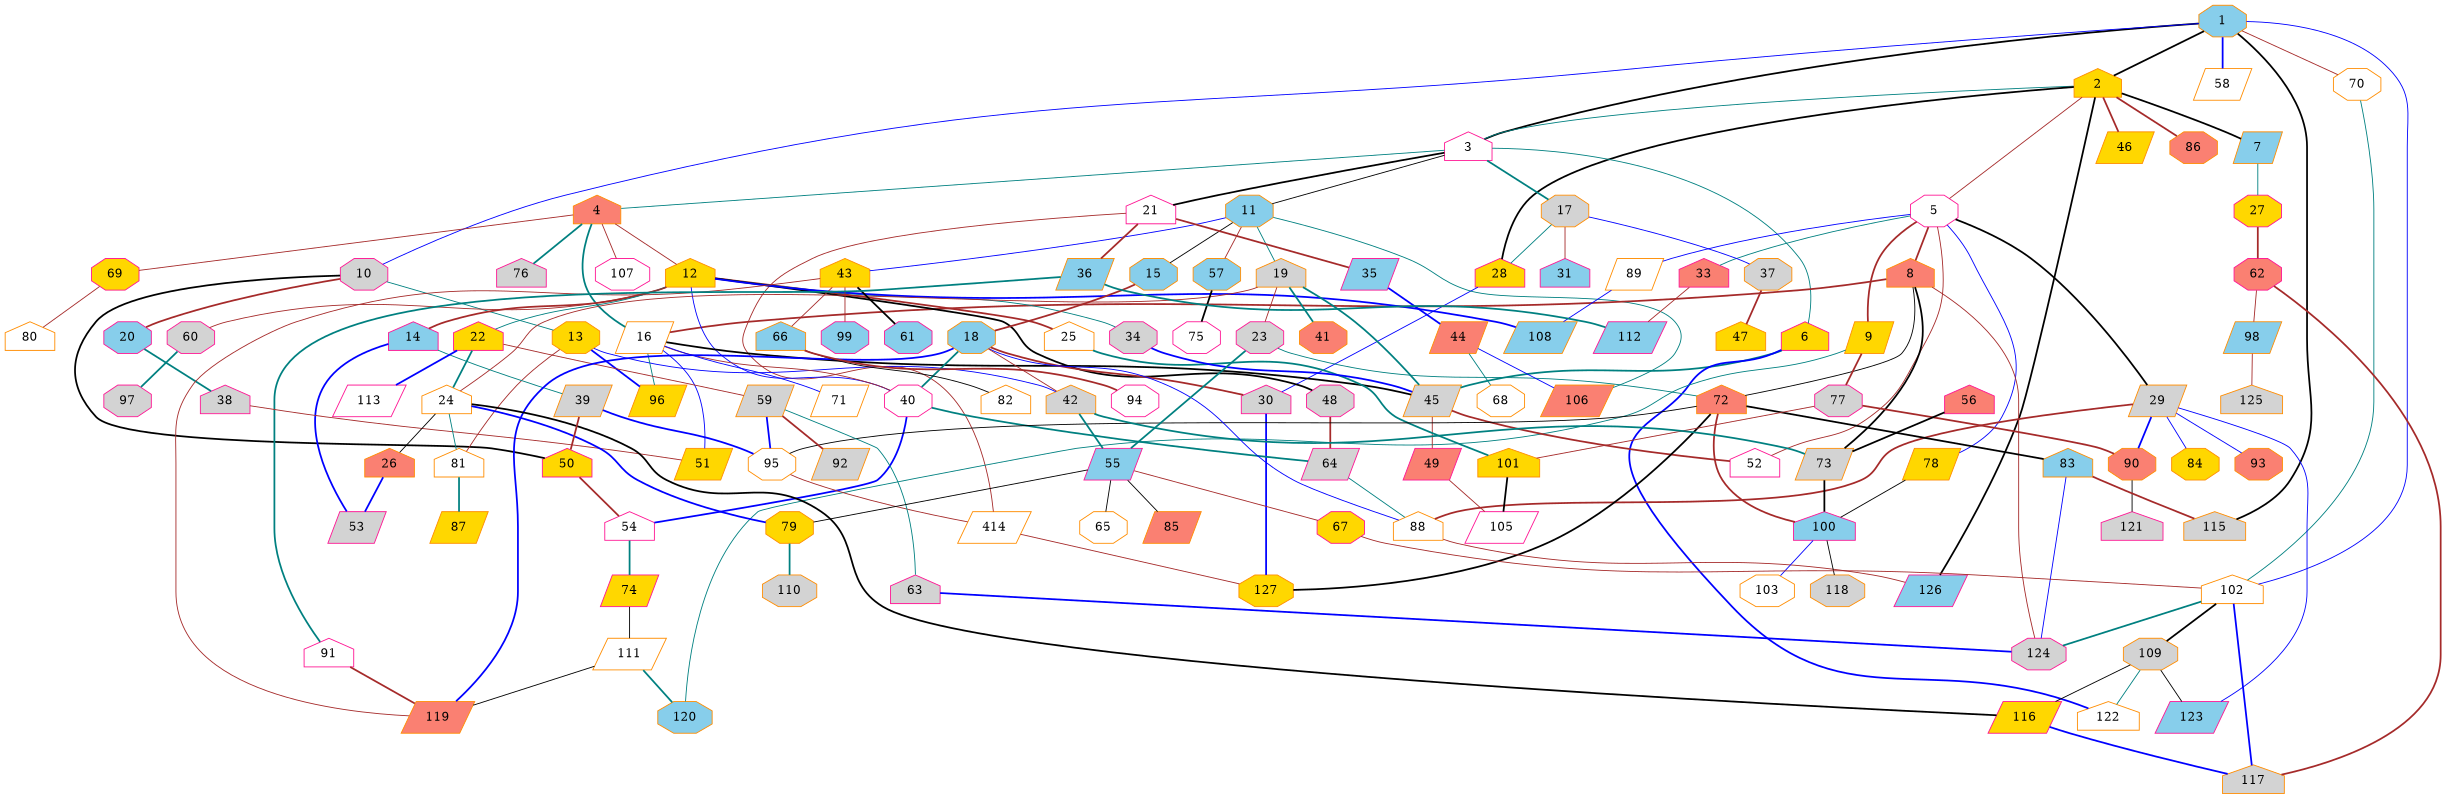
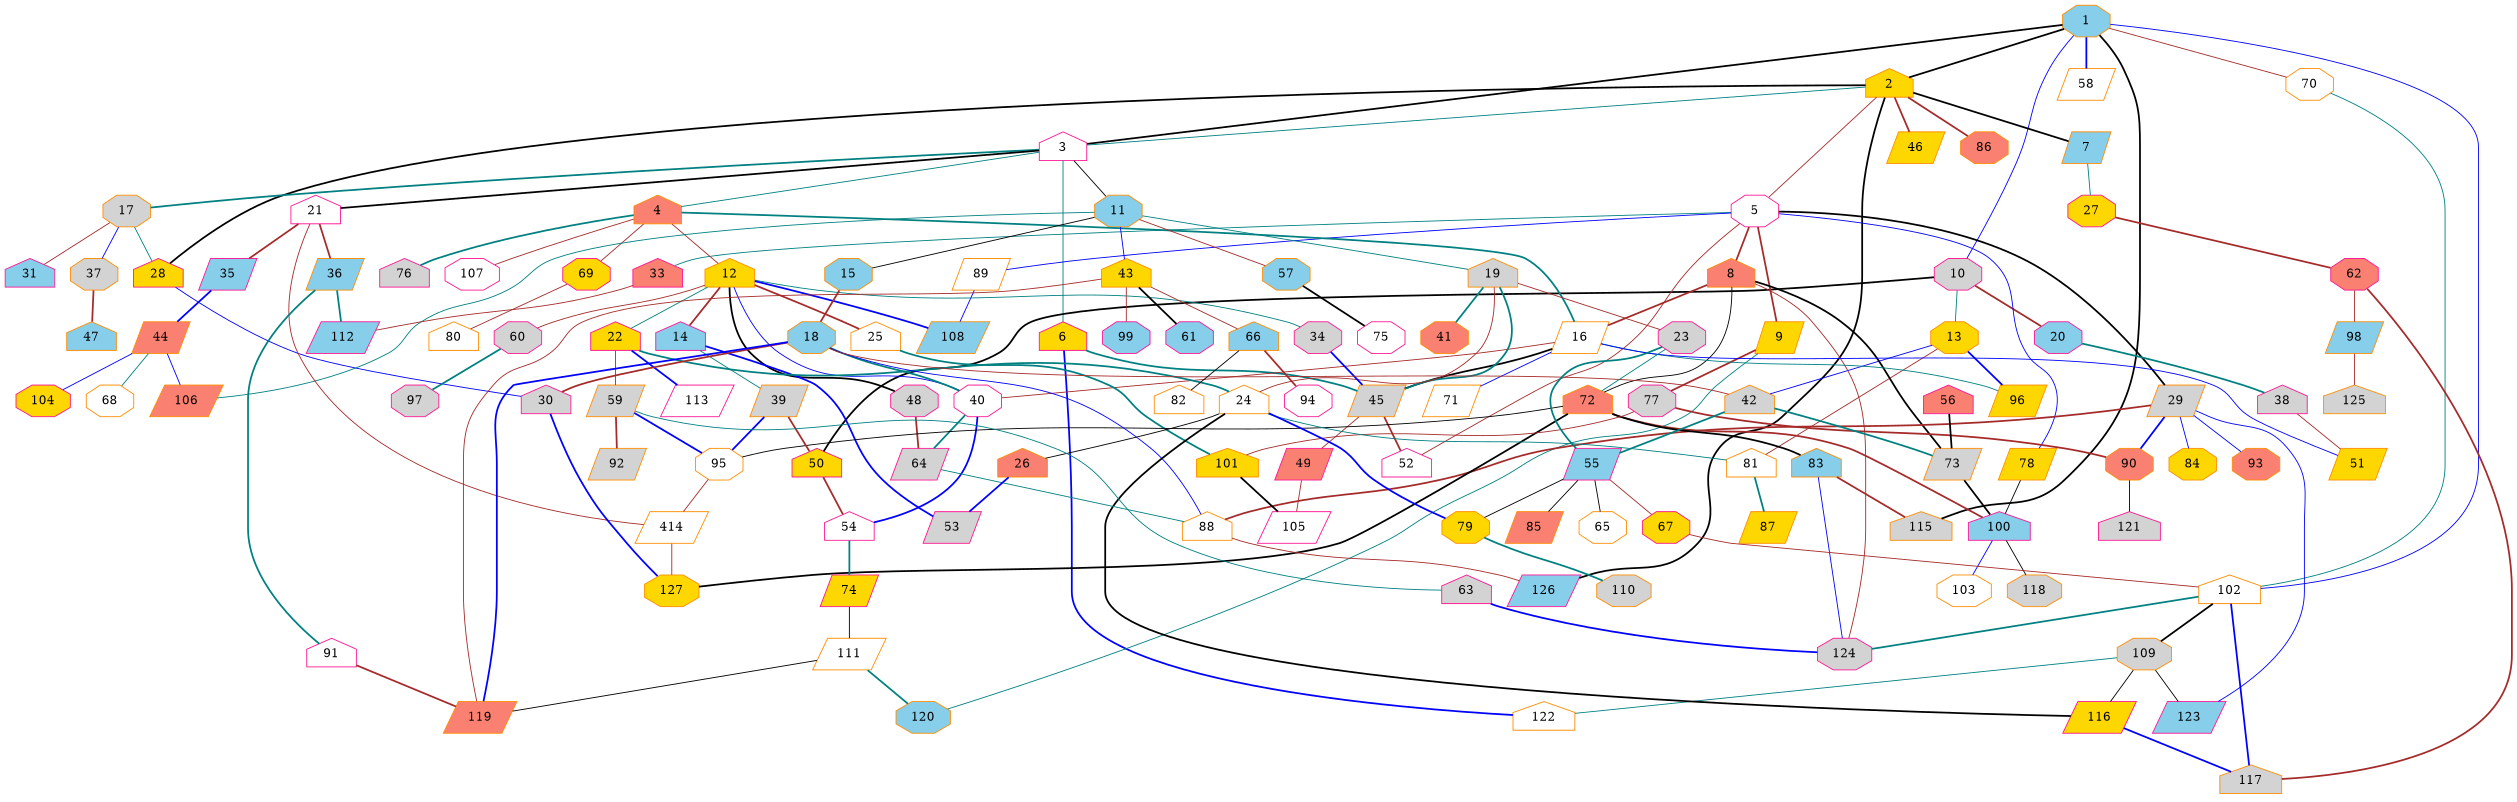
node "47": fillcolor gold -> skyblue
node "104": added
